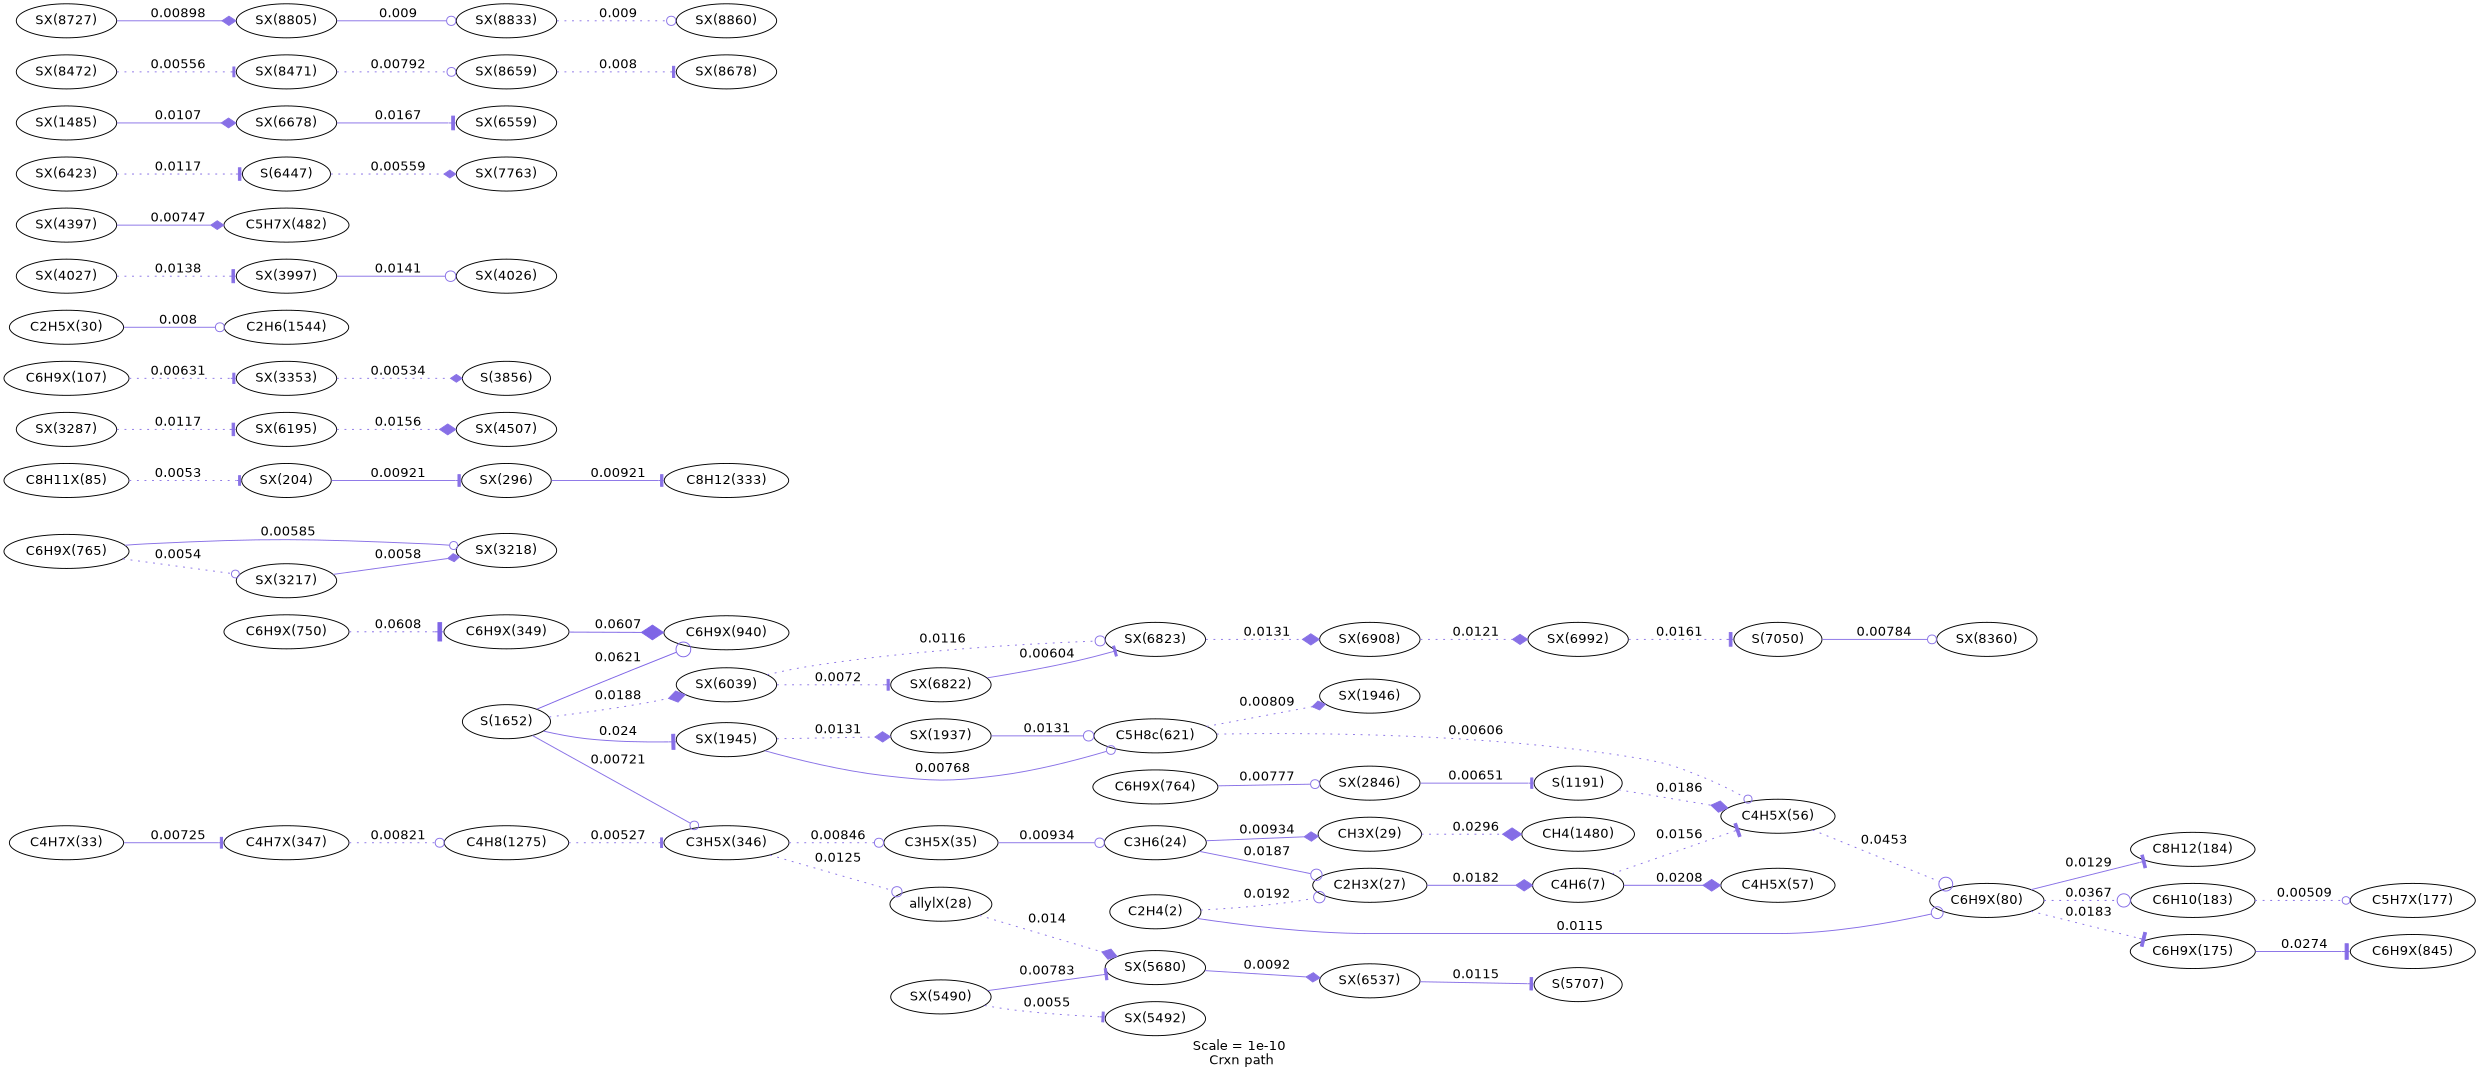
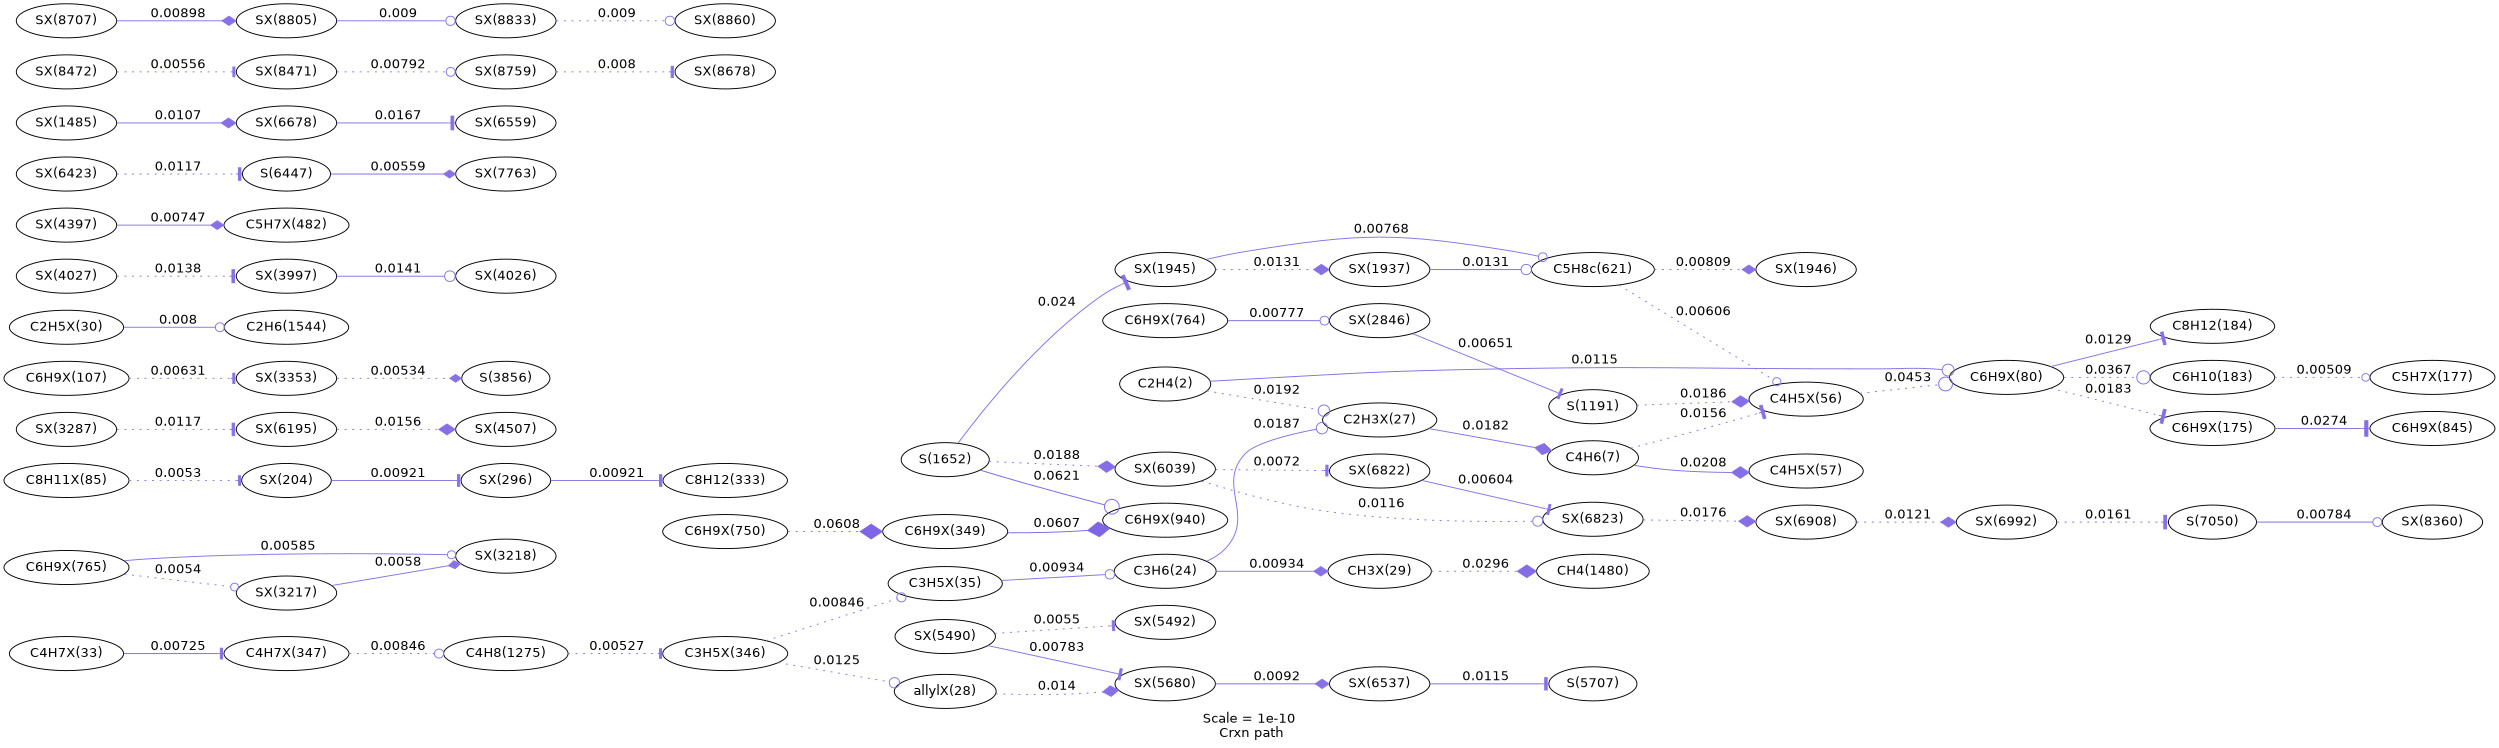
node "SX(8727)": label "SX(8727)" -> "SX(8707)"
node "SX(8659)": label "SX(8659)" -> "SX(8759)"
edge "S(6447)" -> "SX(7763)": style dotted -> solid
edge "C6H9X(750)" -> "C6H9X(349)": arrowhead tee -> diamond
edge "SX(6823)" -> "SX(6908)": label " 0.0131" -> " 0.0176"
edge "S(1652)" -> "C3H5X(346)": removed, label "0.00721"
edge "C4H7X(347)" -> "C4H8(1275)": label " 0.00821" -> " 0.00846"
